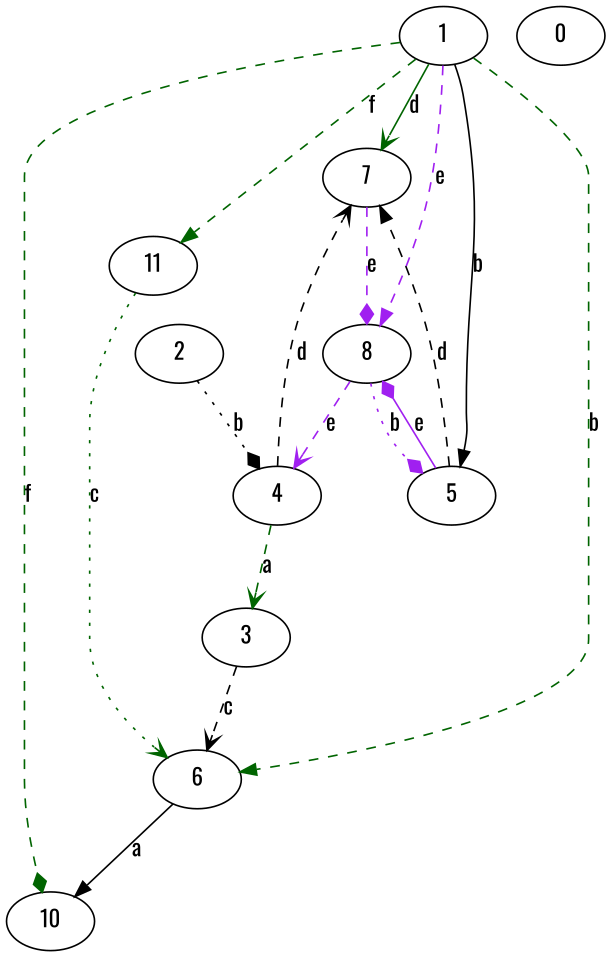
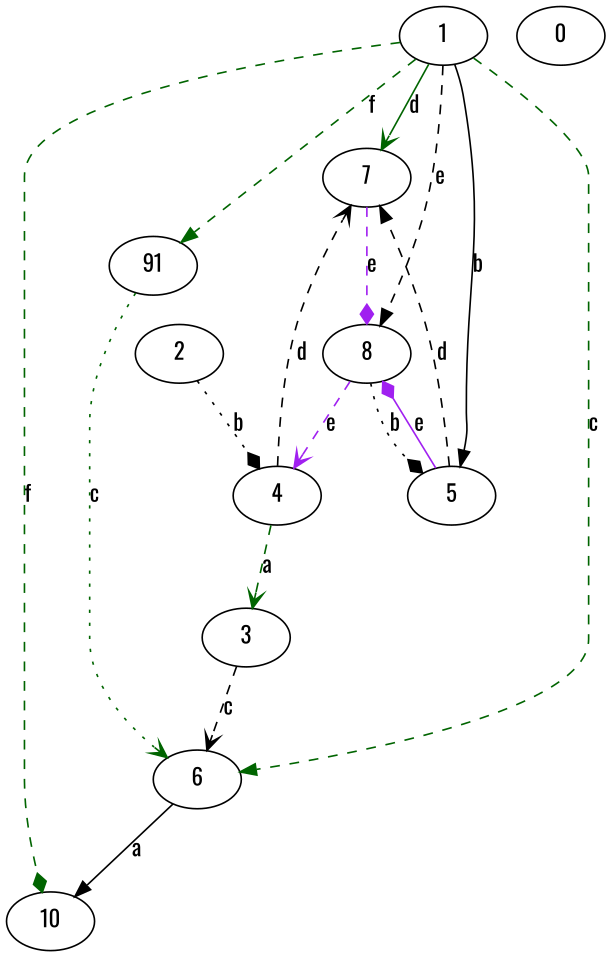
edge "1" -> "8": color purple -> black
node "11": label "11" -> "91"
edge "8" -> "5": color purple -> black
edge "1" -> "6": label "b" -> "c"
